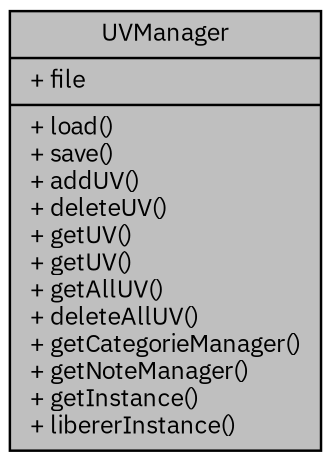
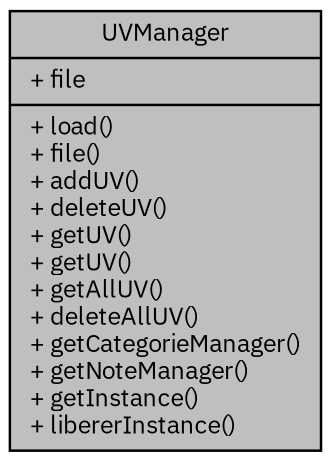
node "UVManager": text "+ save()" -> "+ file()"
